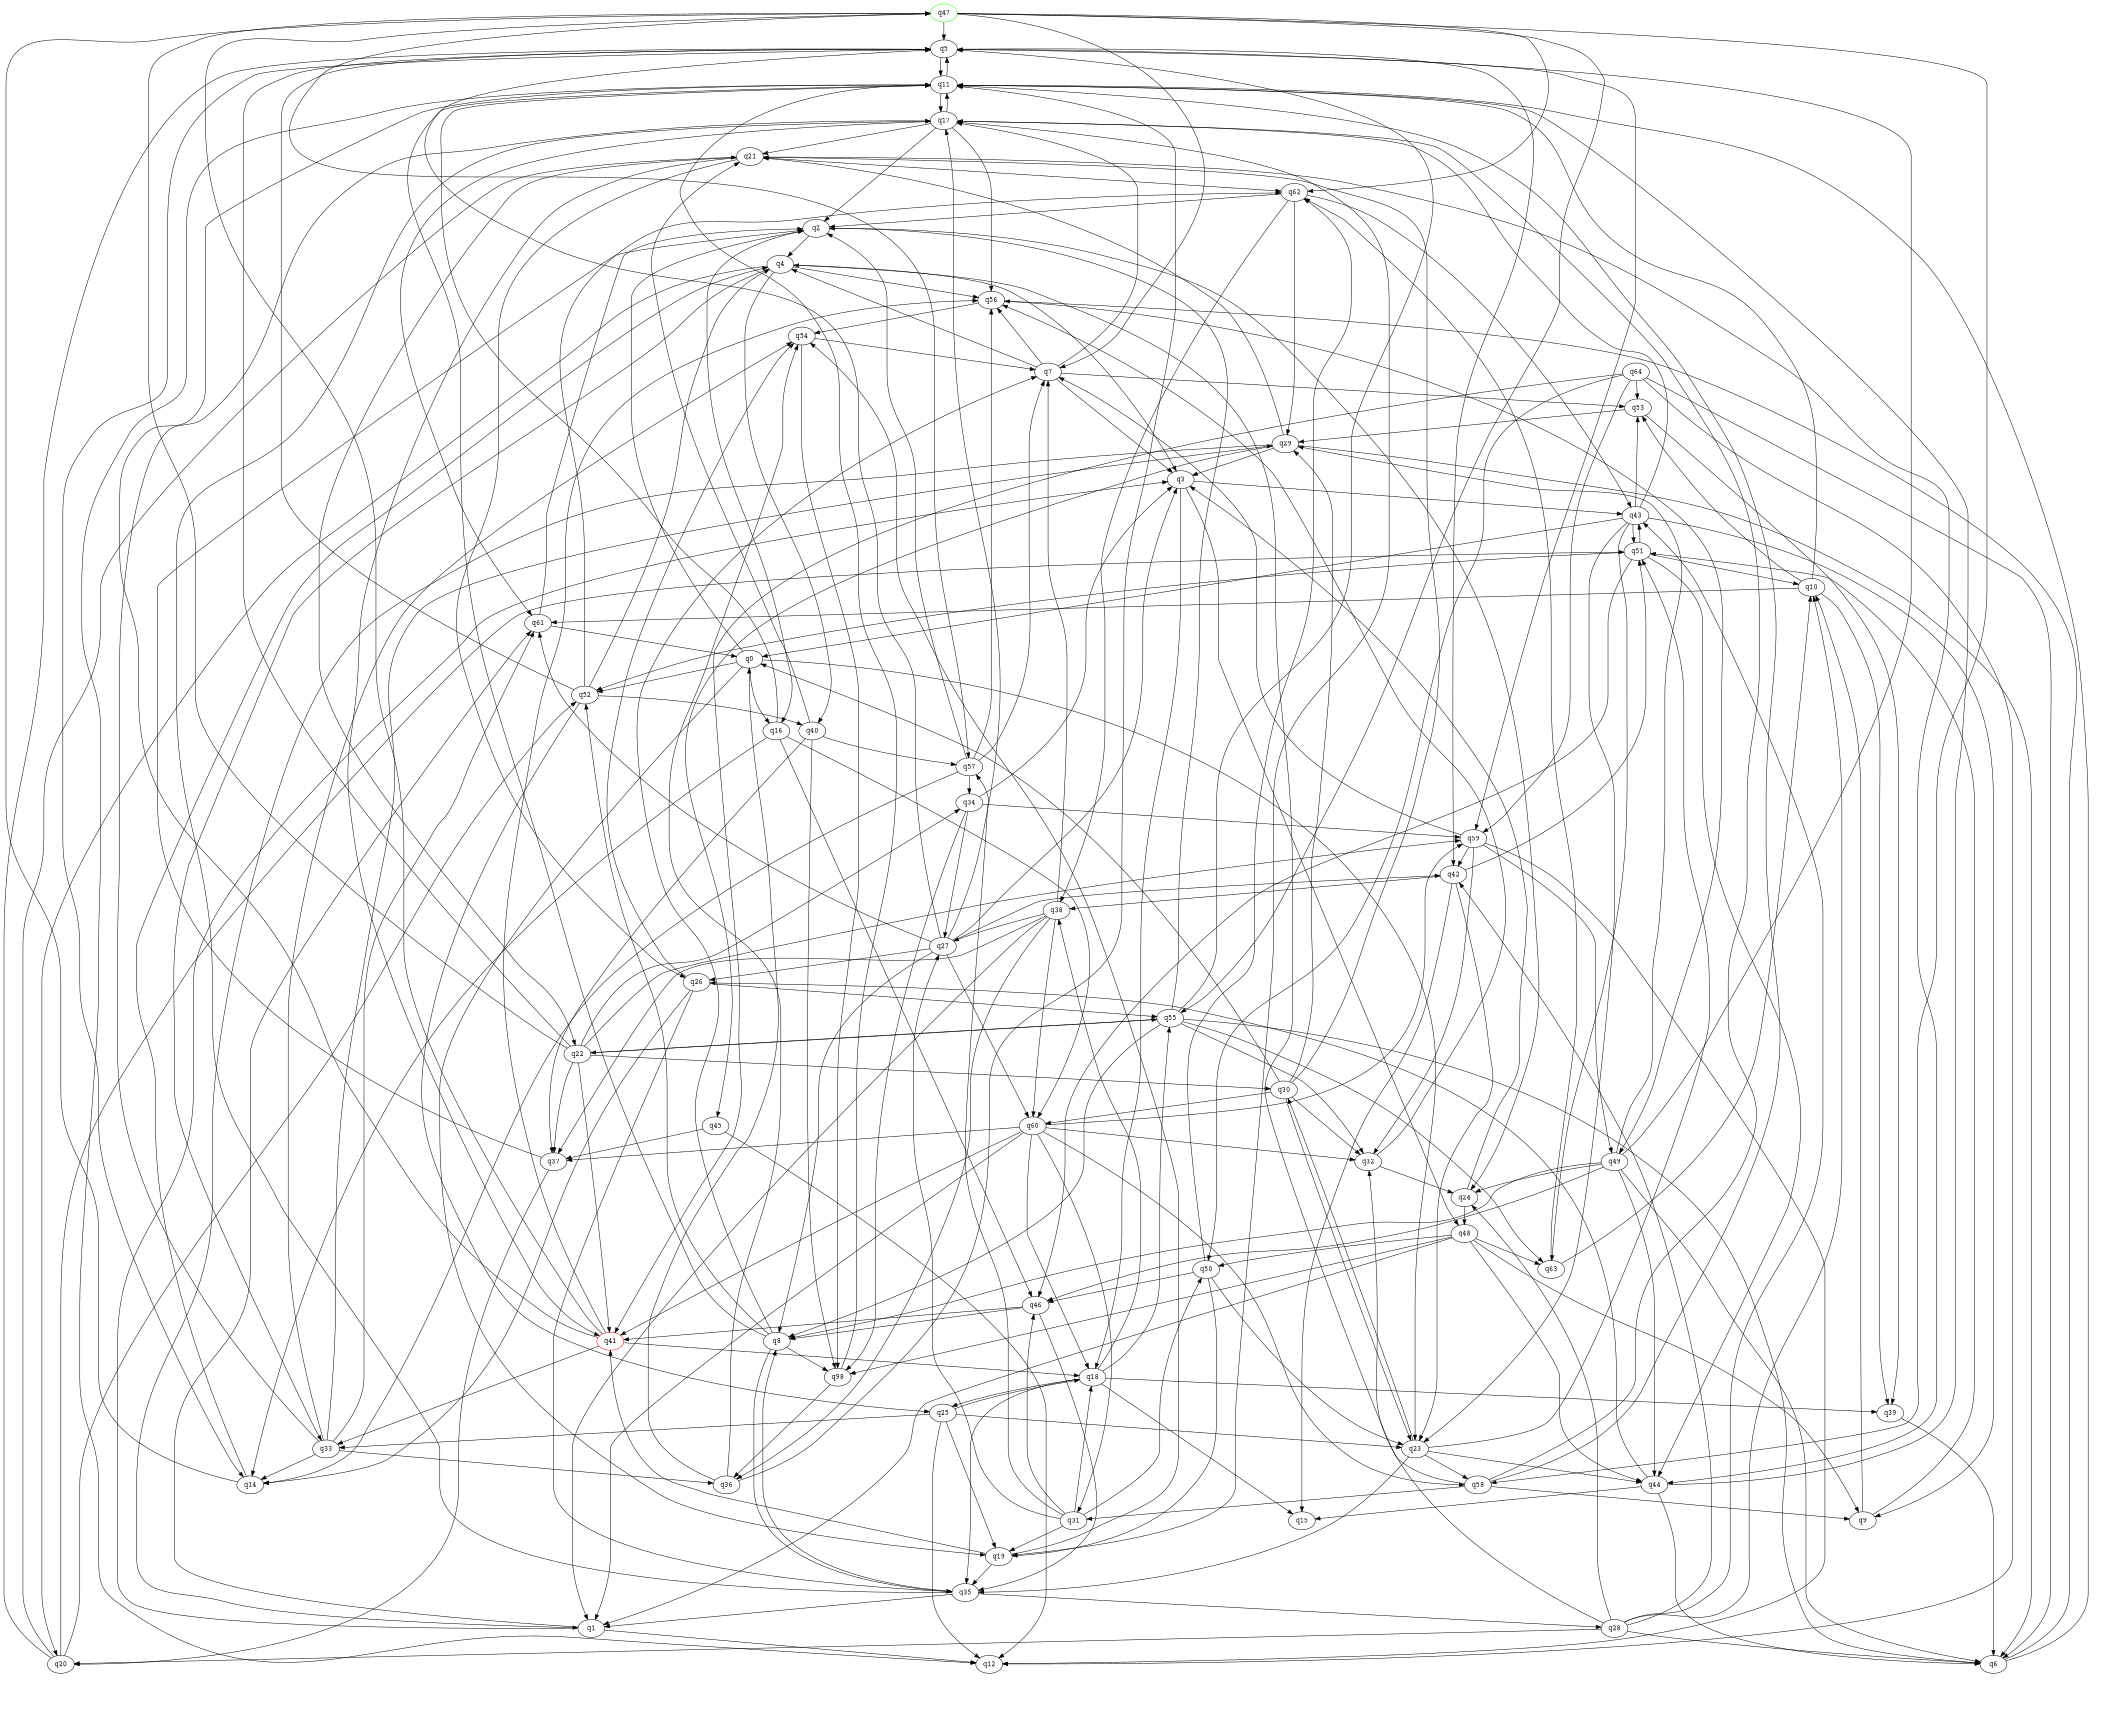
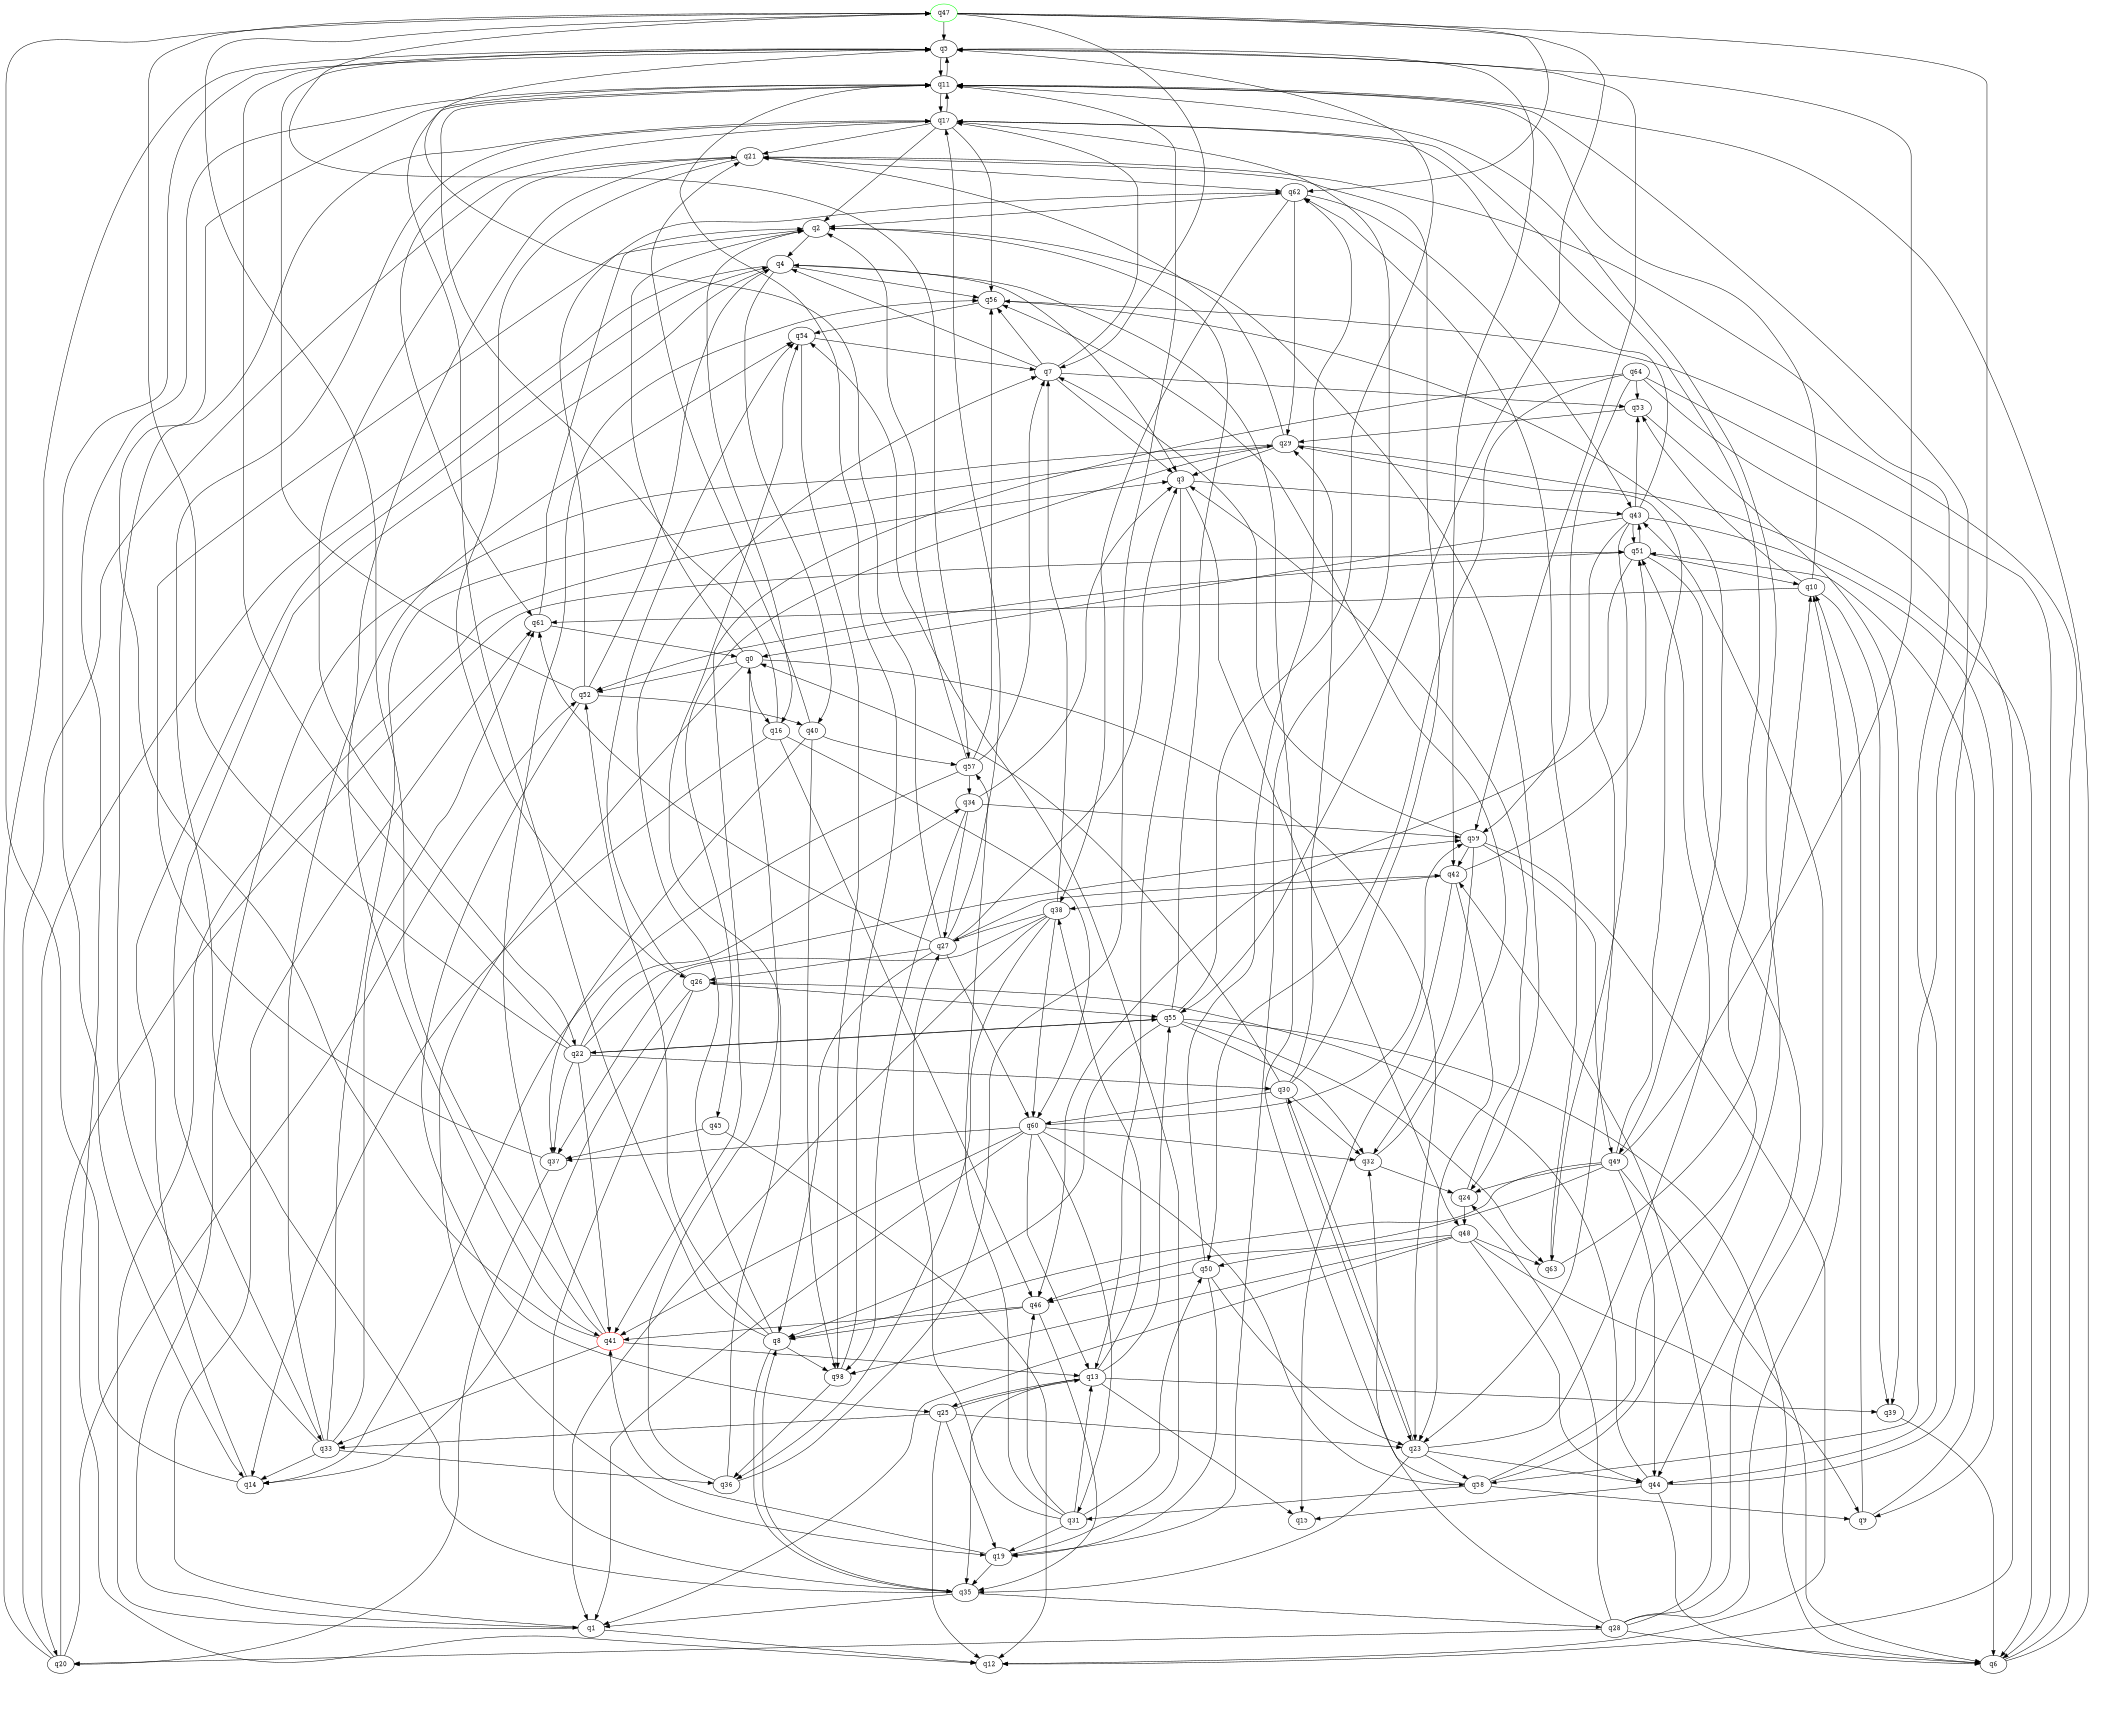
node "q18": label "q18" -> "q13"
